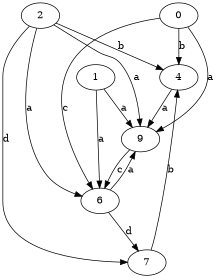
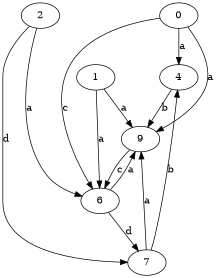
edge "2" -> "4": removed, label "b"
edge "0" -> "4": label "b" -> "a"
edge "2" -> "9": now "7" -> "9"
edge "4" -> "9": label "a" -> "b"
